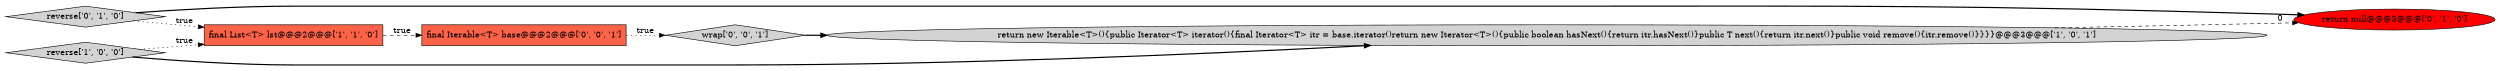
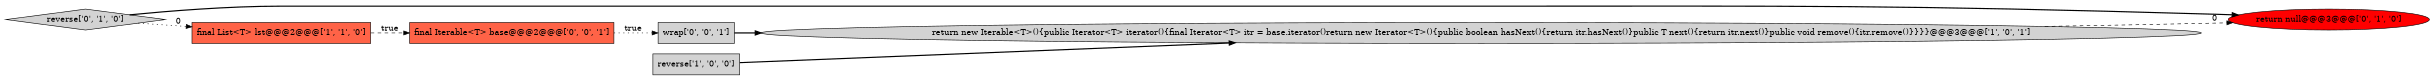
edge "reverse['0', '1', '0']" -> "final List<T> lst@@@2@@@['1', '1', '0']": label "true" -> "0"
node "wrap['0', '0', '1']": shape diamond -> box
edge "reverse['1', '0', '0']" -> "final List<T> lst@@@2@@@['1', '1', '0']": removed, label "true"
node "reverse['1', '0', '0']": shape diamond -> box
